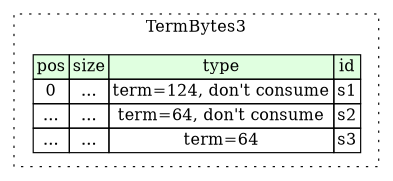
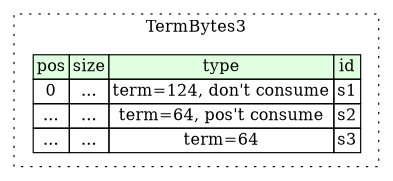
node "pos": text "term=64, don't consume" -> "term=64, pos't consume"
